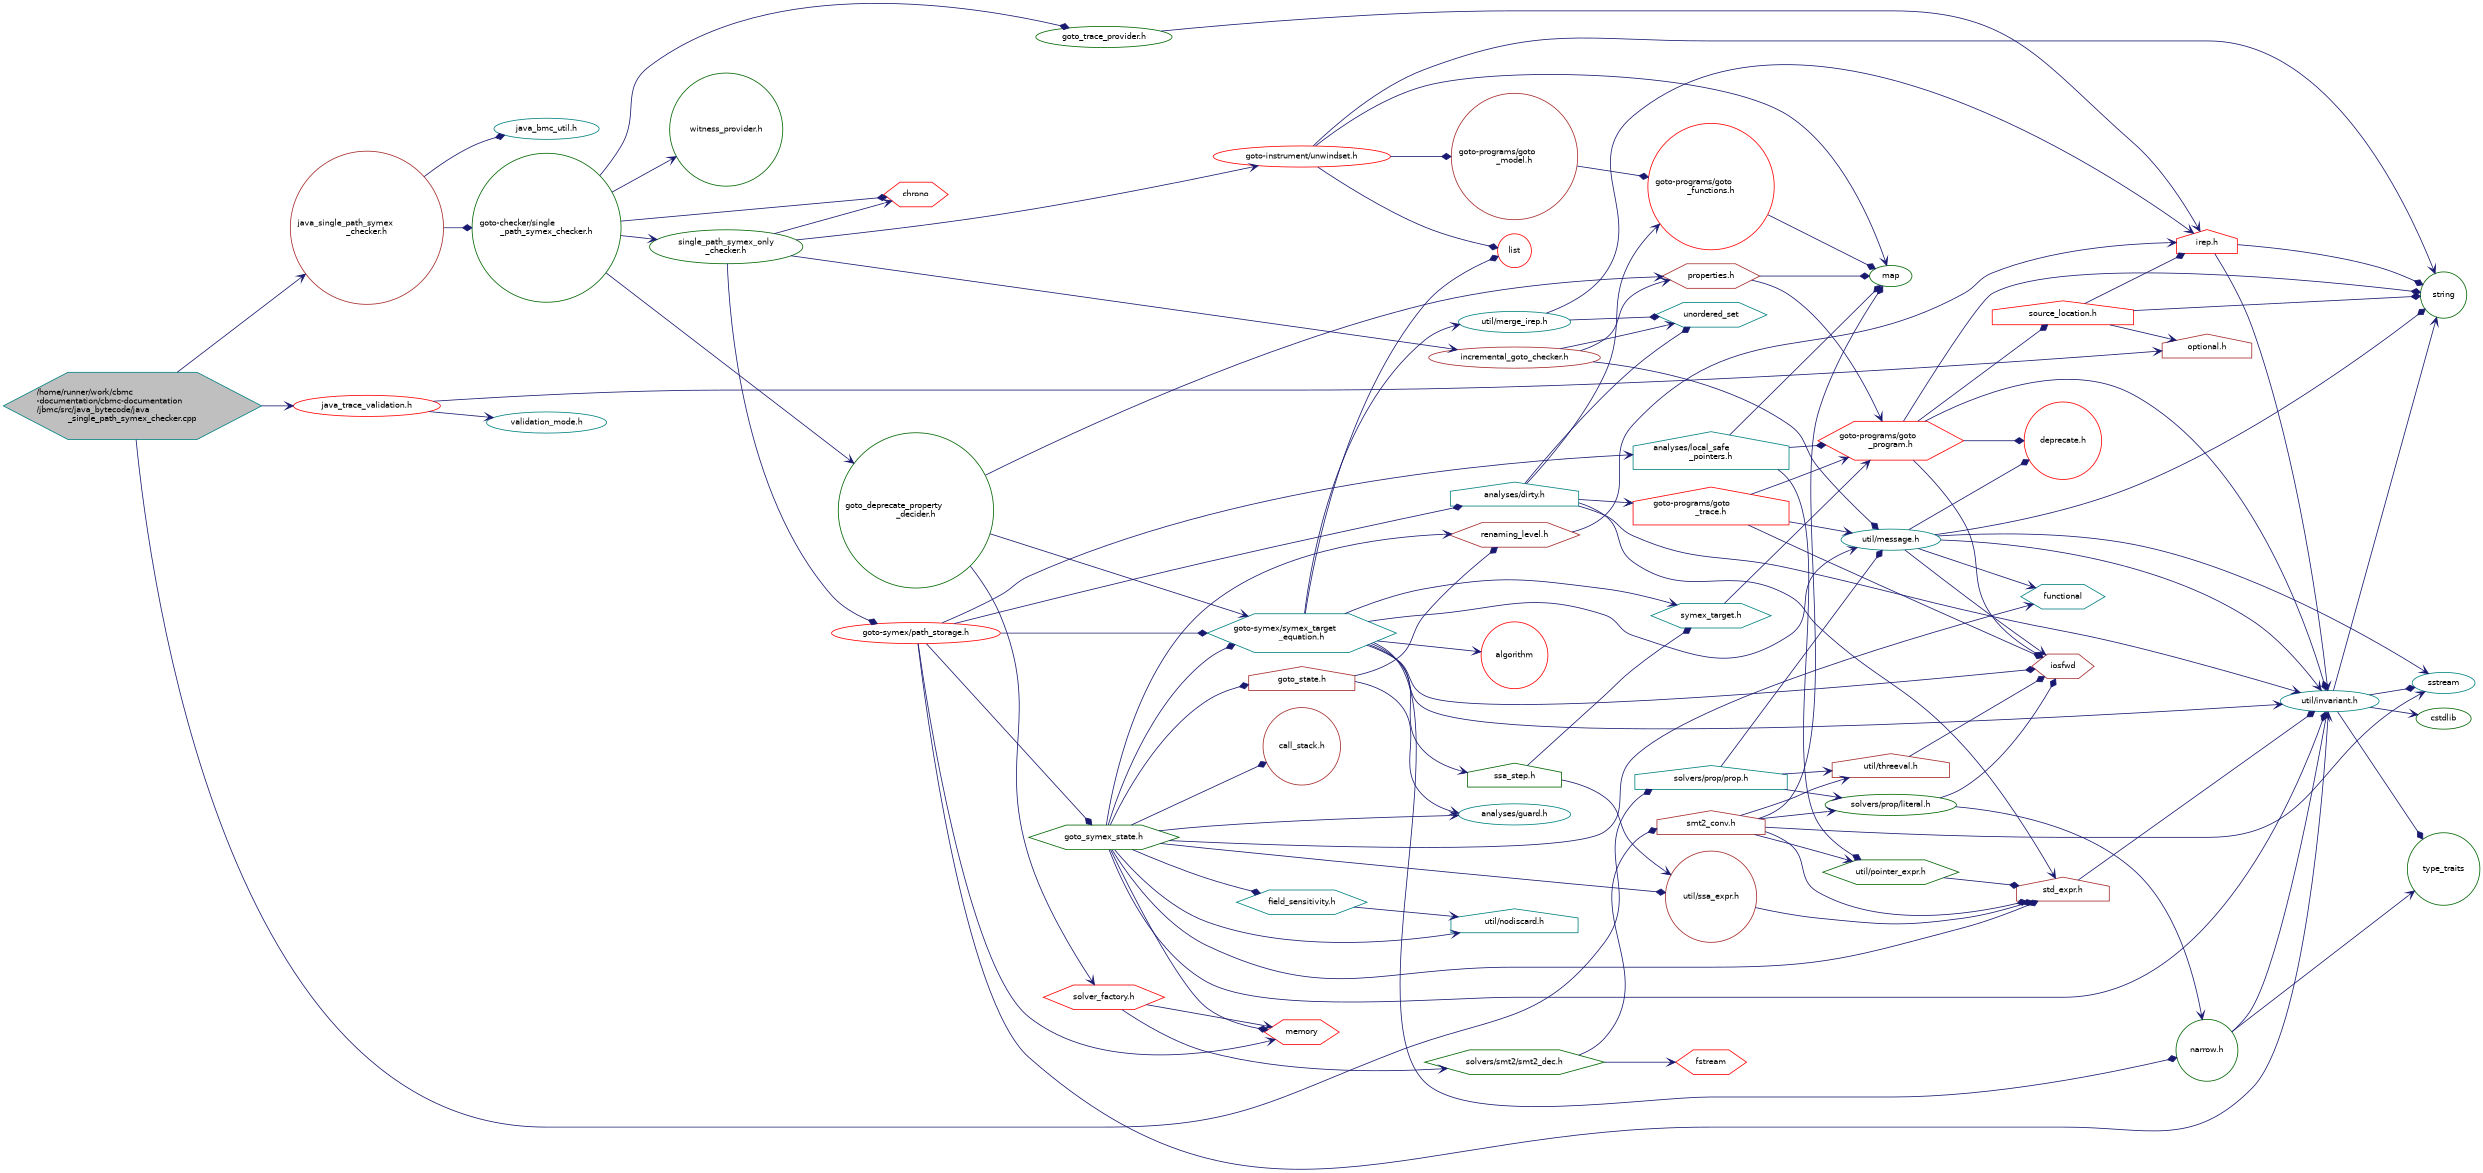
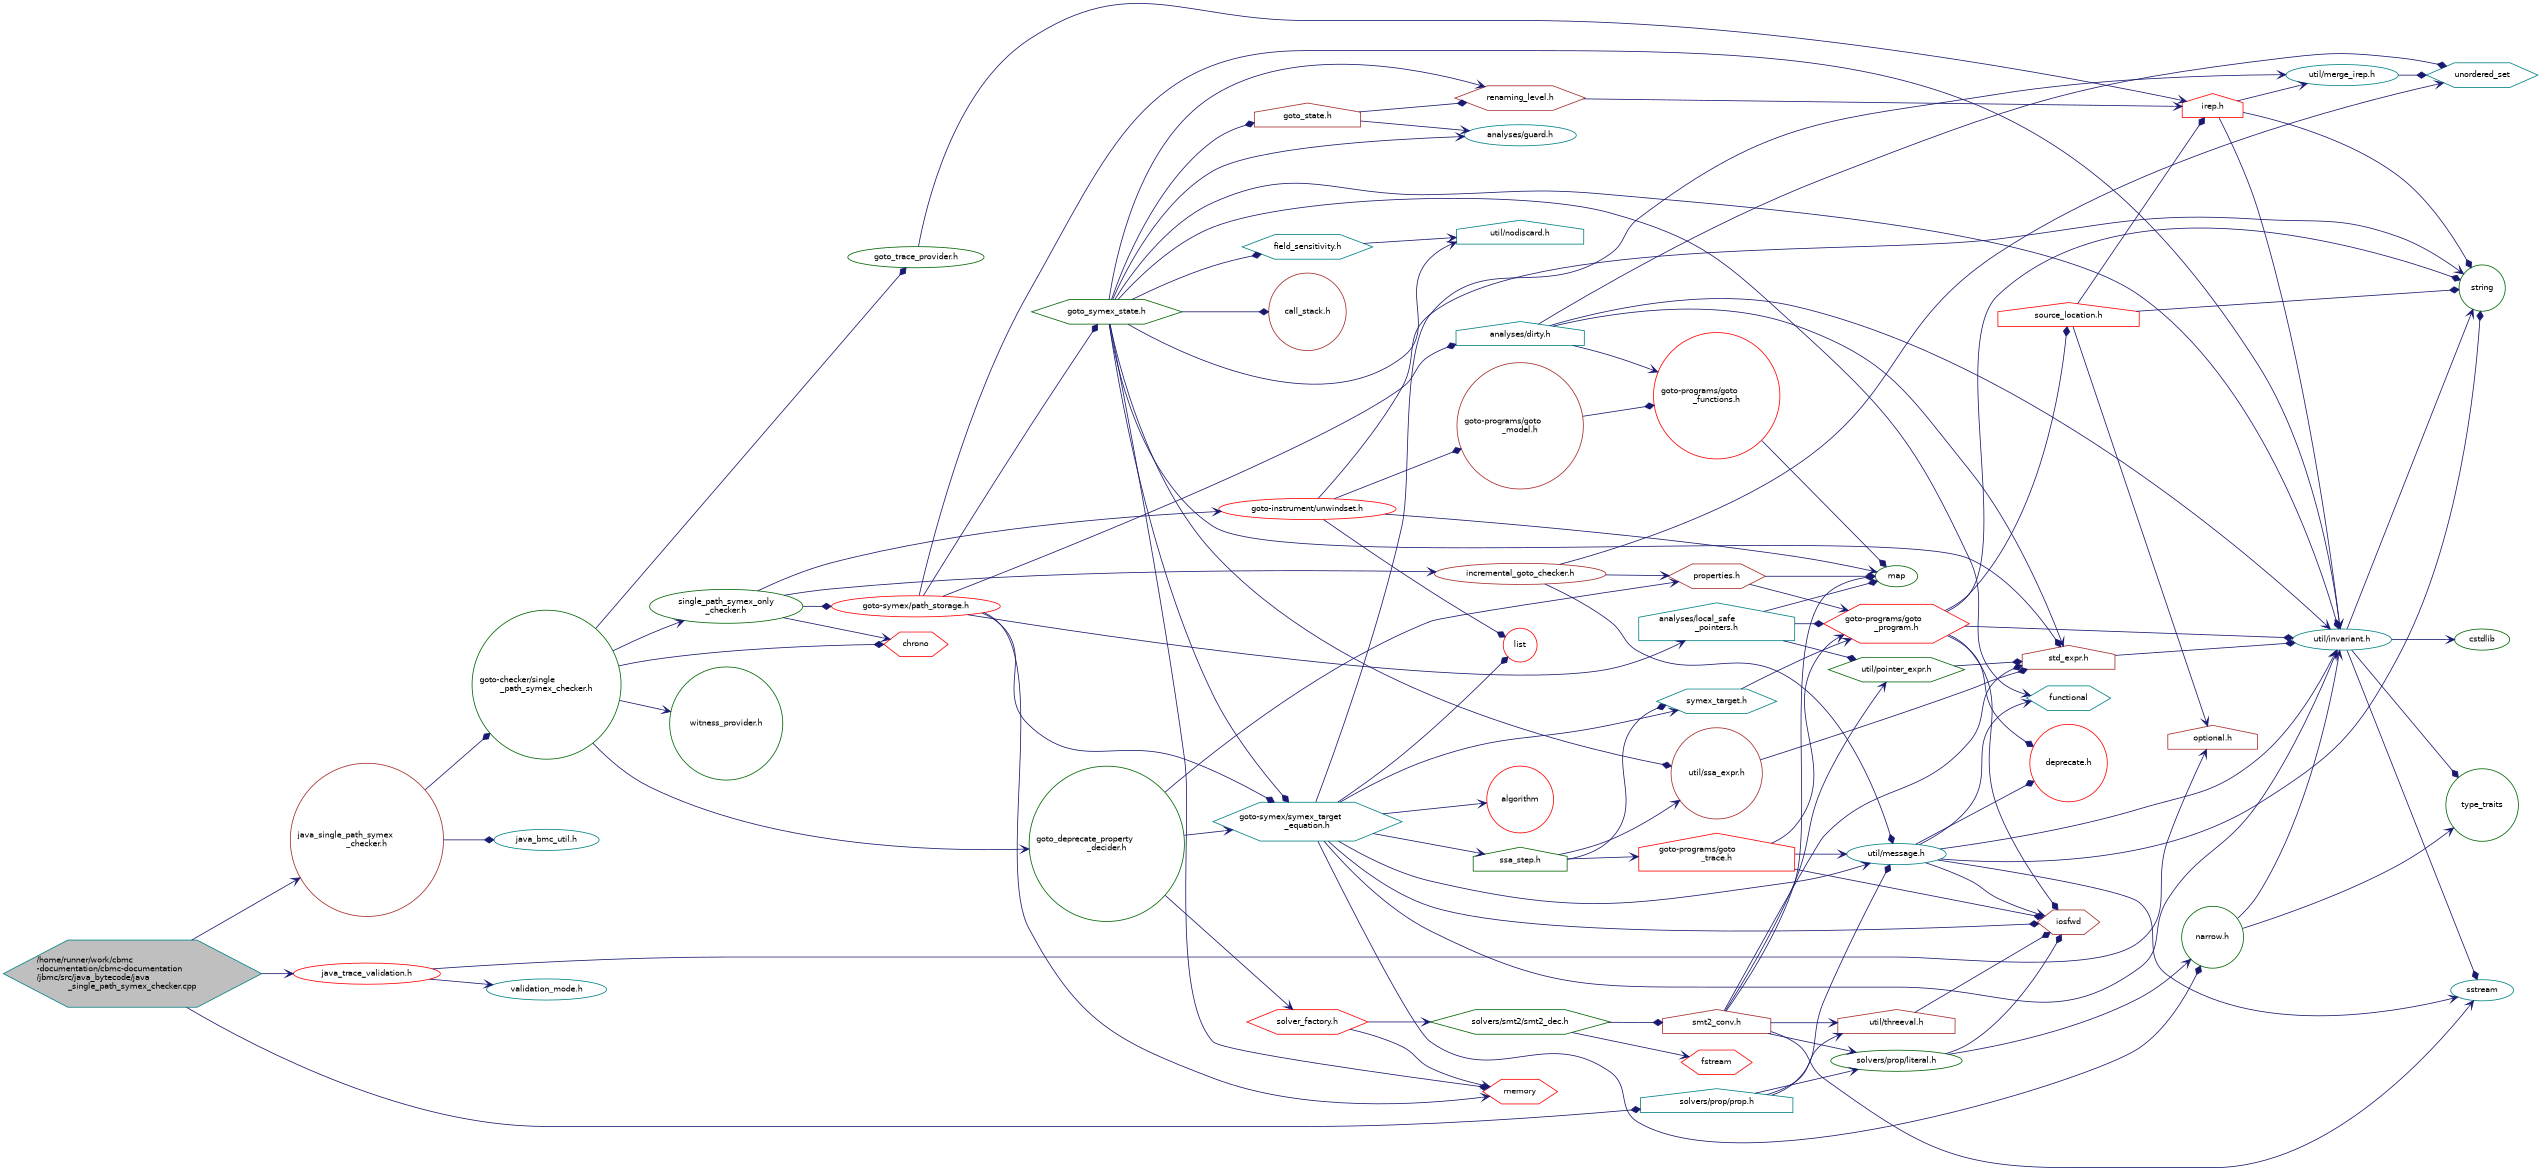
edge "util/merge_irep.h" -> "irep.h": reversed
edge "analyses/dirty.h" -> "goto-programs/goto _trace.h": now "ssa_step.h" -> "goto-programs/goto _trace.h"
